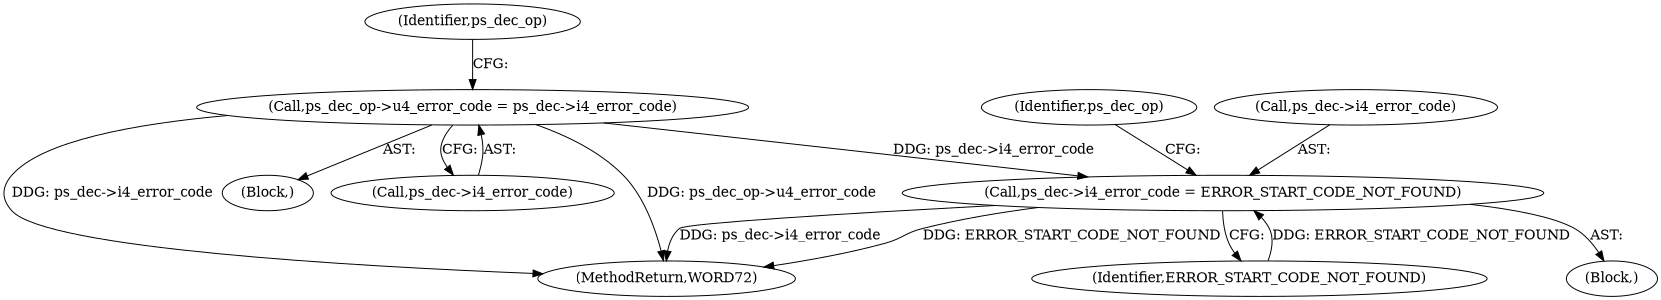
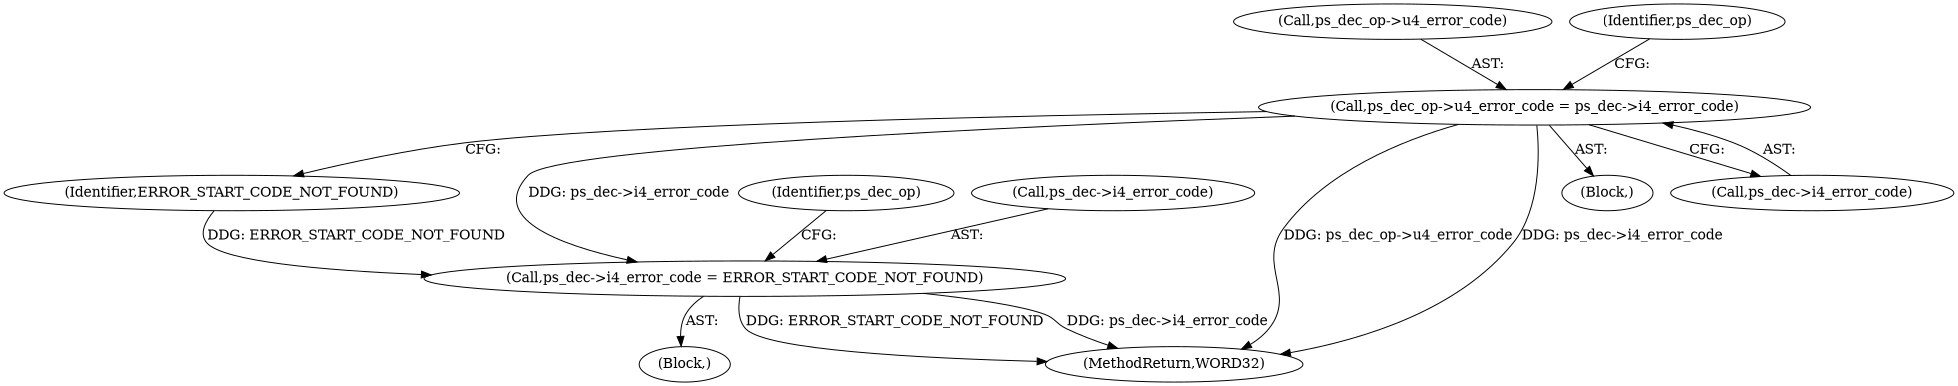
node "(Call,ps_dec_op->u4_error_code)": added
edge "(Call,ps_dec->i4_error_code = ERROR_START_CODE_NOT_FOUND)" -> "(Identifier,ERROR_START_CODE_NOT_FOUND)": now "(Call,ps_dec_op->u4_error_code = ps_dec->i4_error_code)" -> "(Identifier,ERROR_START_CODE_NOT_FOUND)"
node "(MethodReturn,WORD72)": label "(MethodReturn,WORD72)" -> "(MethodReturn,WORD32)"
